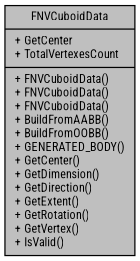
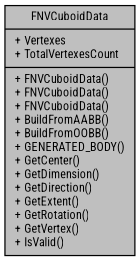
node "FNVCuboidData": text "+ GetCenter" -> "+ Vertexes"
